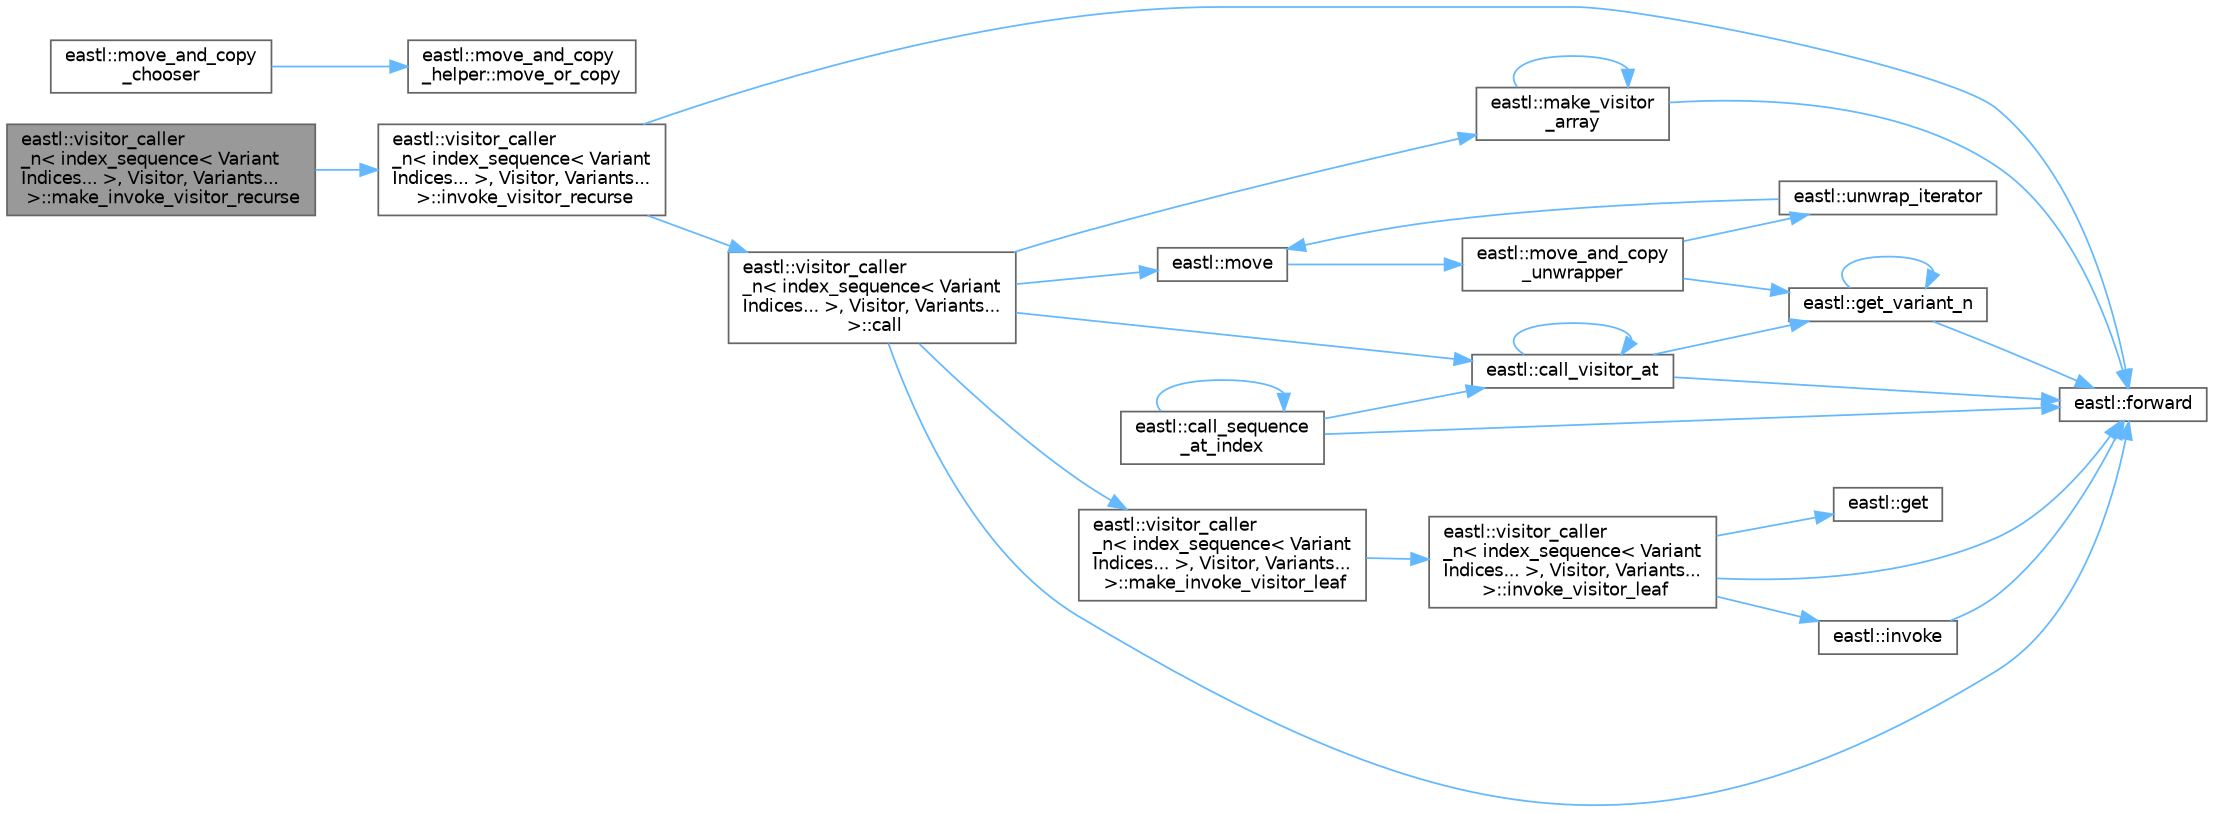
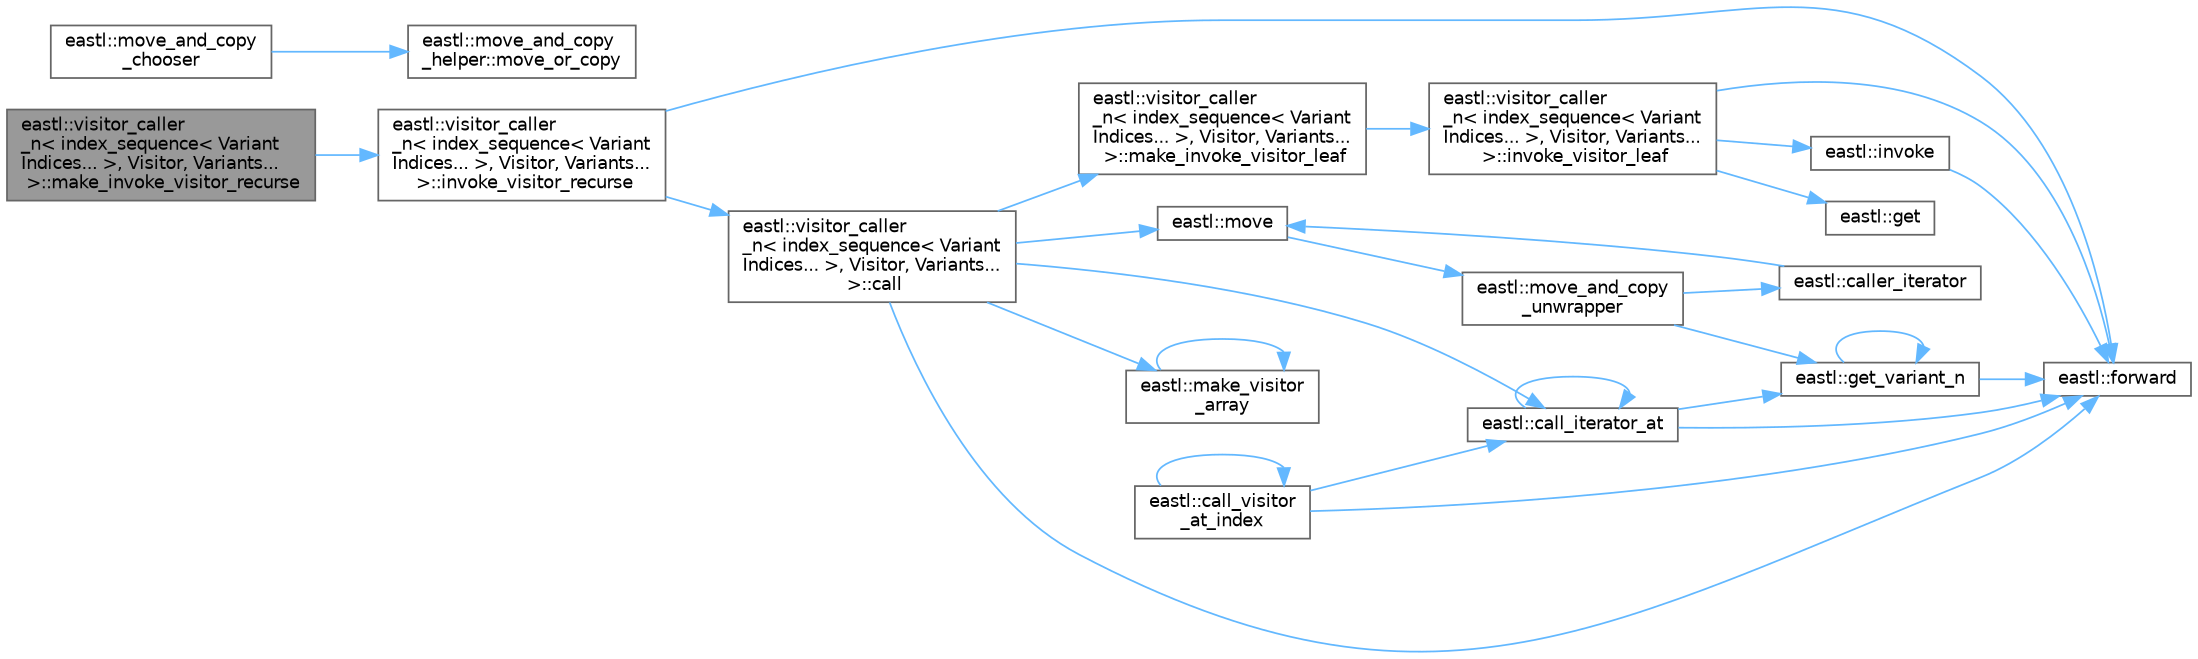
edge "eastl::make_visitor _array" -> "eastl::forward": removed
node "eastl::unwrap_iterator": label "eastl::unwrap_iterator" -> "eastl::caller_iterator"
node "eastl::call_visitor_at": label "eastl::call_visitor_at" -> "eastl::call_iterator_at"
node "eastl::call_sequence _at_index": label "eastl::call_sequence _at_index" -> "eastl::call_visitor _at_index"
